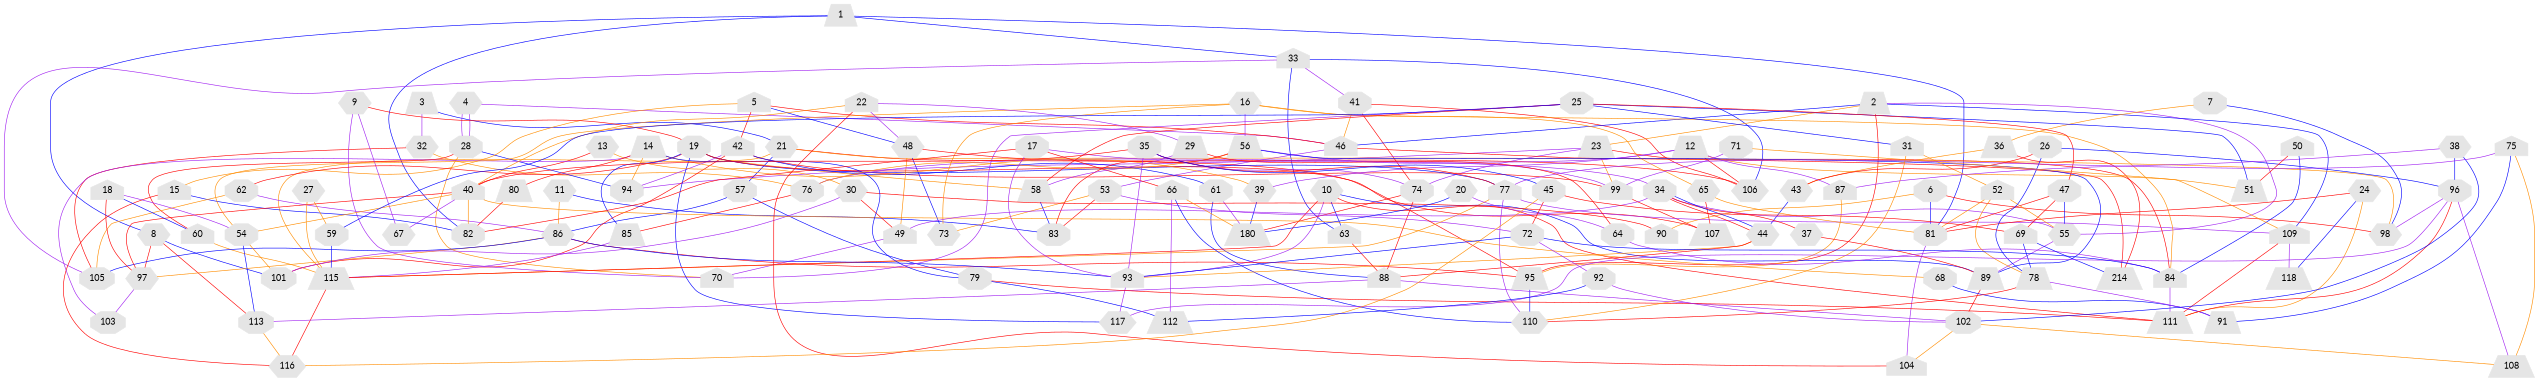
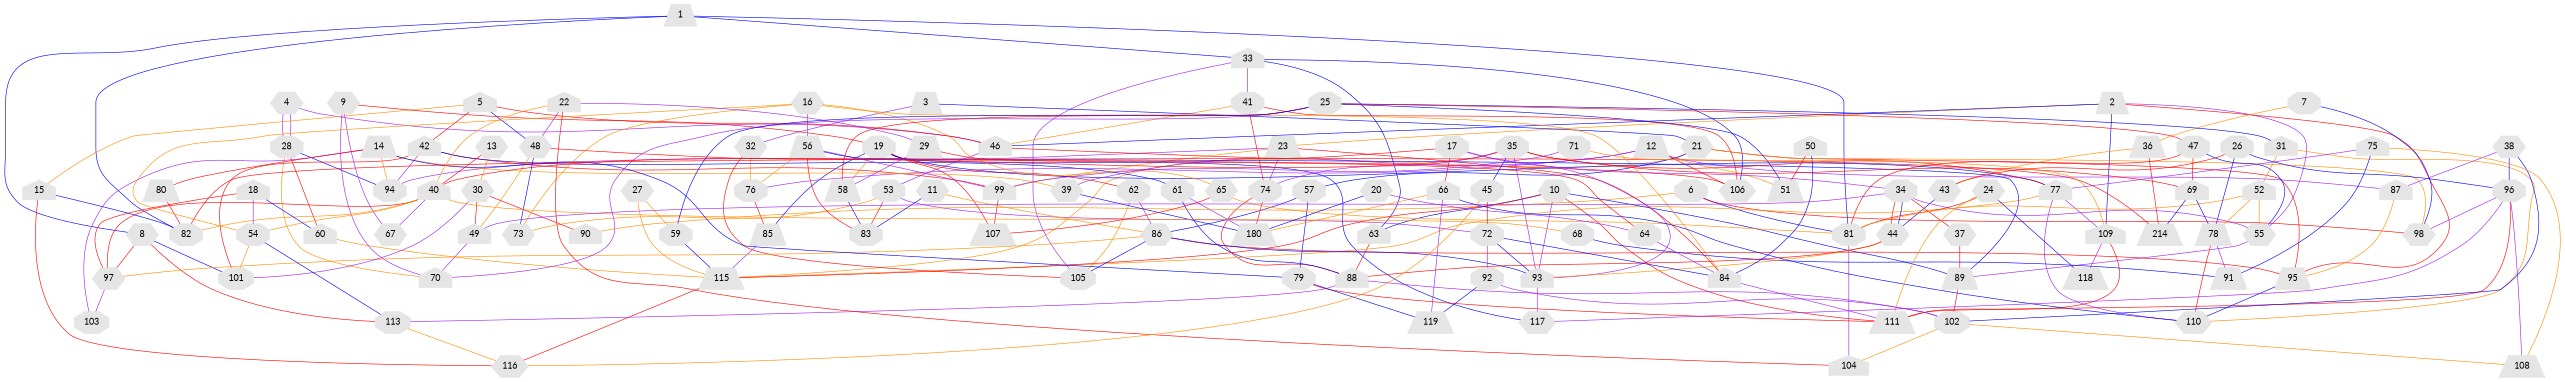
edge "45" -- "69": now "35" -- "69"
node "112": label "112" -> "119"
